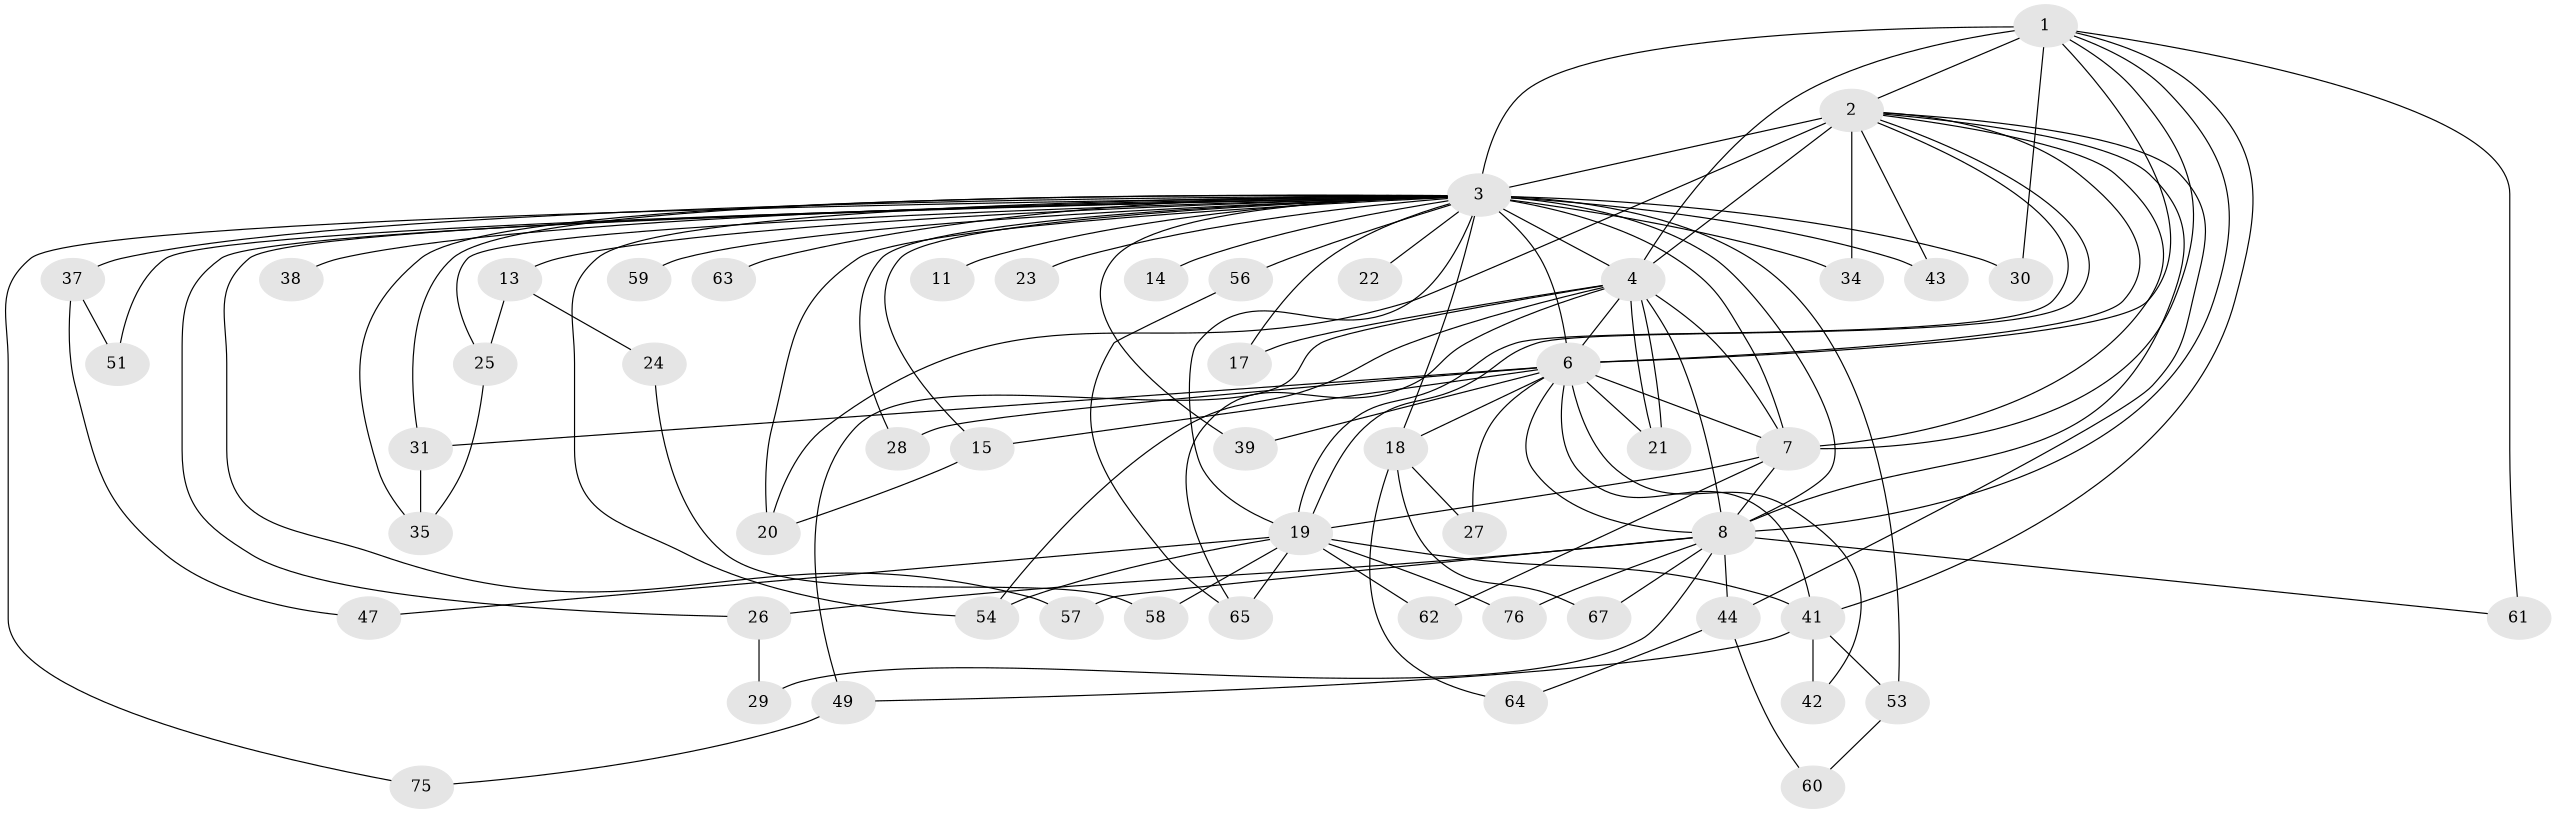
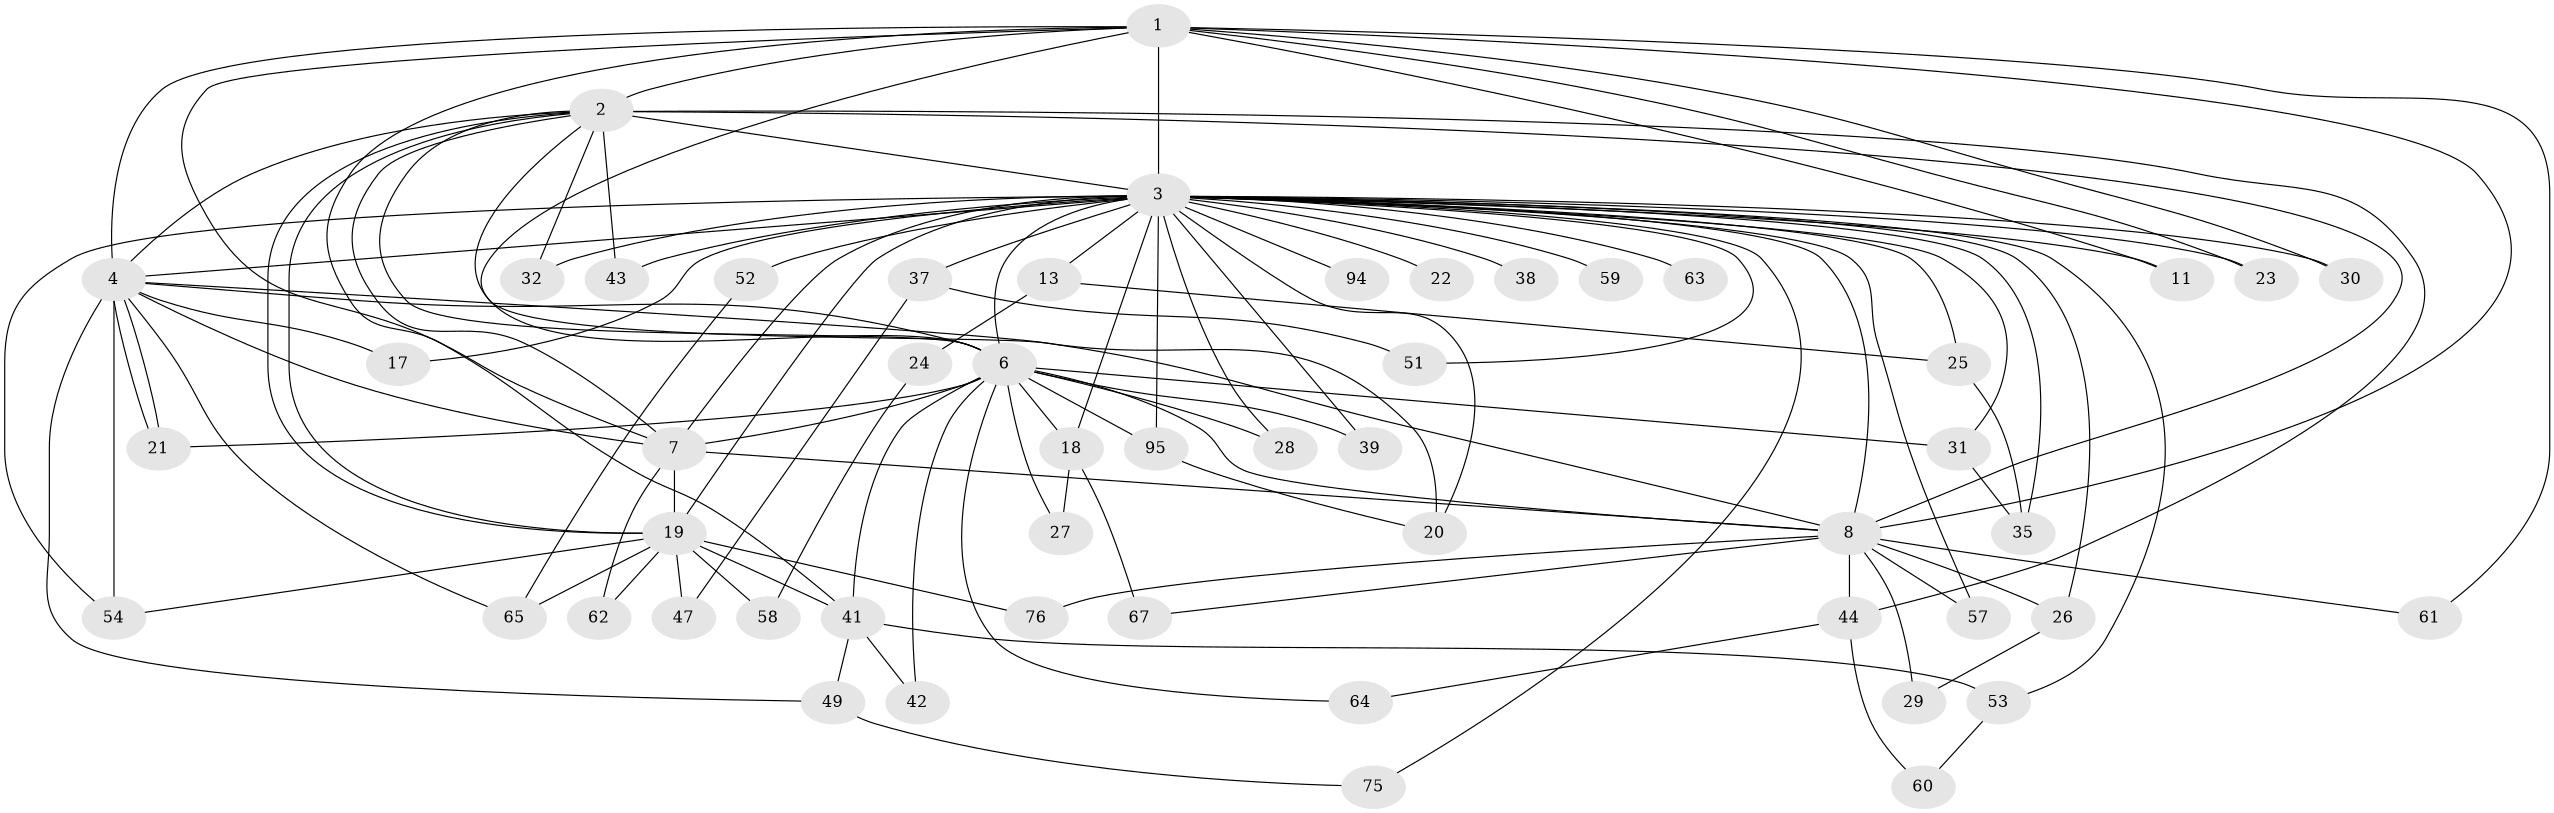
edge "1" -- "11": added
edge "1" -- "23": added
node "14": label "14" -> "94"
node "56": label "56" -> "52"
node "34": label "34" -> "32"
node "15": label "15" -> "95"
edge "18" -- "64": now "6" -- "64"
